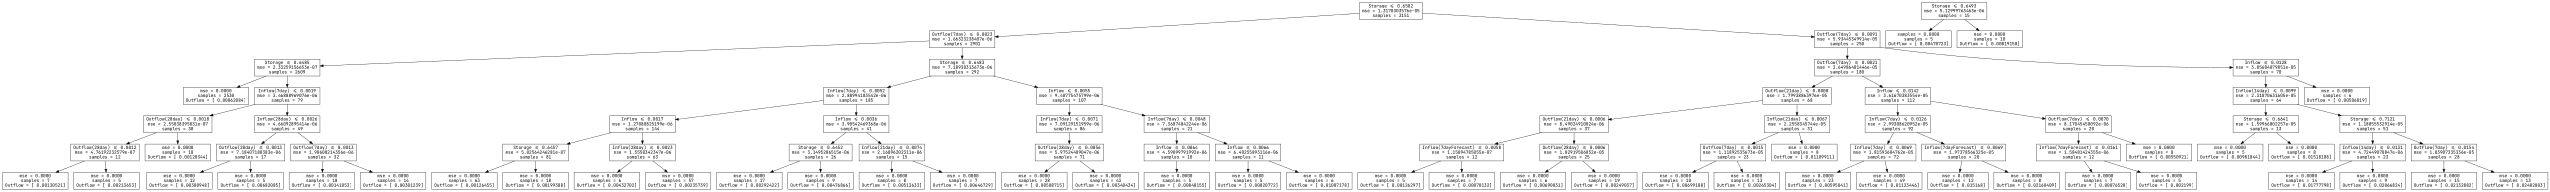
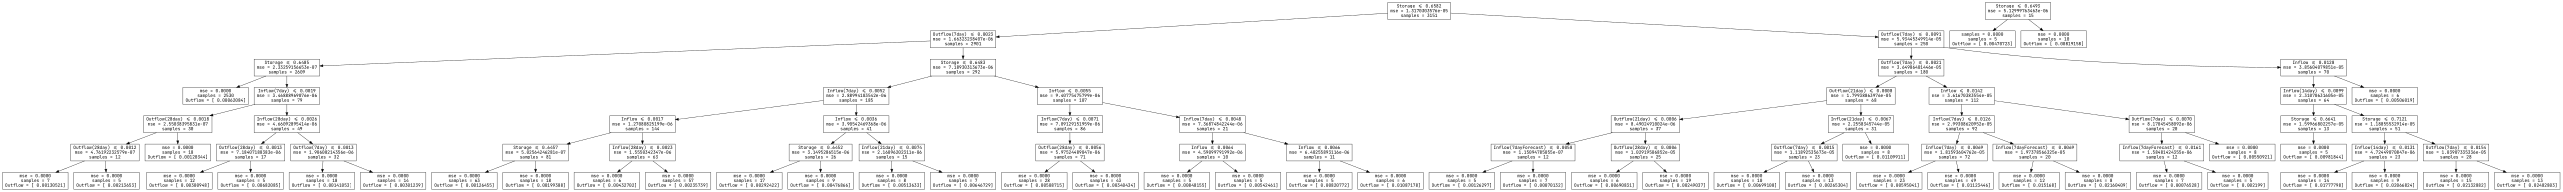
node "mse = 0.0000 samples = 8 Outflow = [ 0.01518188]": removed
node "mse = 0.0000 samples = 5 Outflow = [ 0.00542461]": added
